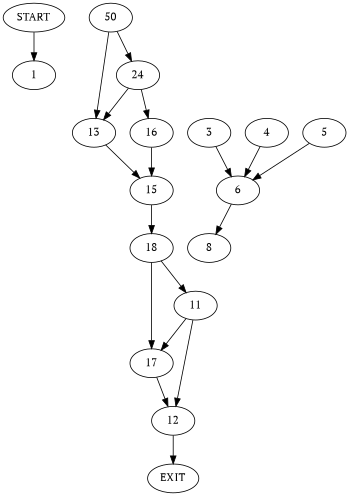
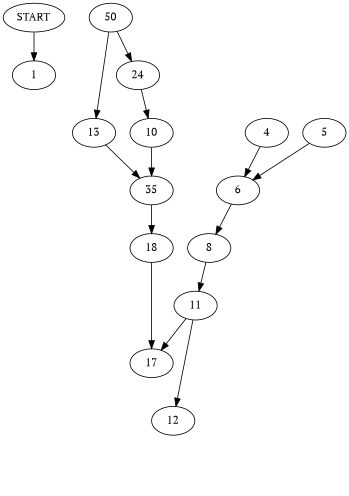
edge "24" -> "13": removed
node "16": label "16" -> "10"
node "3": removed
node "15": label "15" -> "35"
edge "18" -> "11": now "8" -> "11"
edge "17" -> "12": removed
node "EXIT": removed
